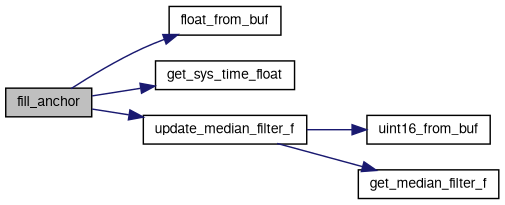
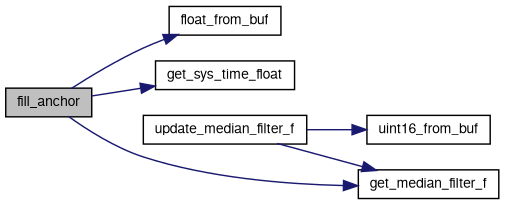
edge "fill_anchor" -> "update_median_filter_f": now "fill_anchor" -> "get_median_filter_f"
